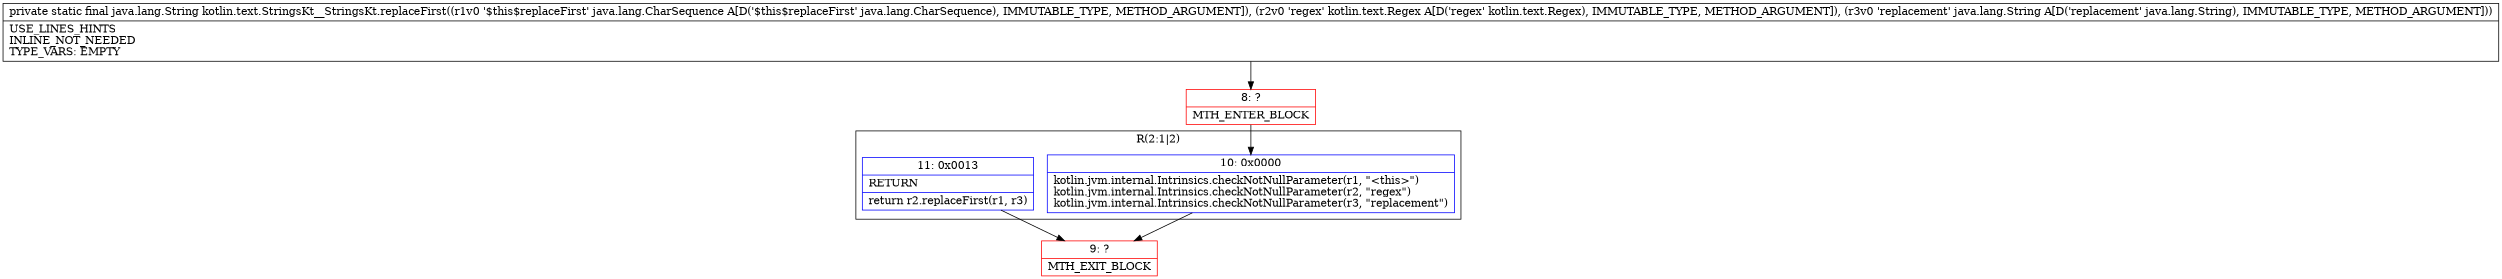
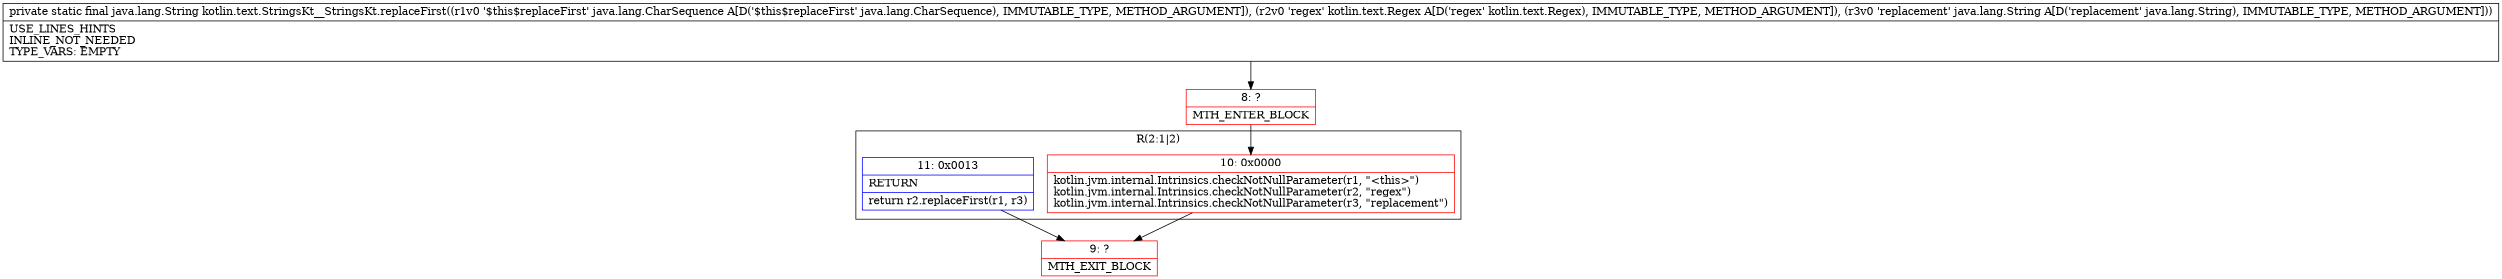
node "10: 0x0000": color blue -> red
